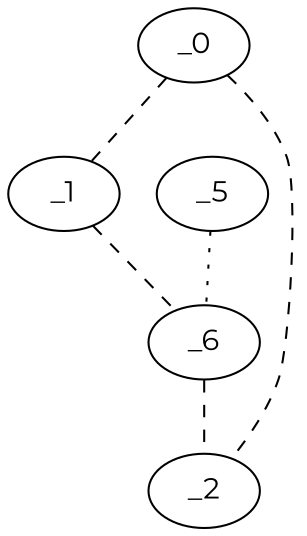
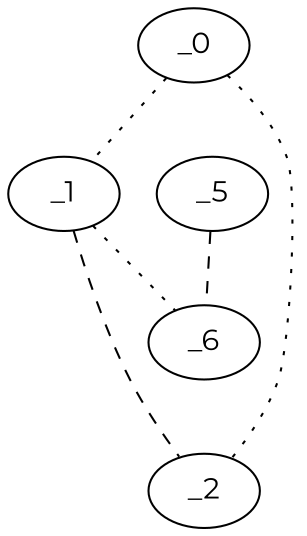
edge "_0" -- "_1": style dashed -> dotted
edge "_0" -- "_2": style dashed -> dotted
edge "_1" -- "_6": style dashed -> dotted
edge "_5" -- "_6": style dotted -> dashed
edge "_6" -- "_2": now "_1" -- "_2"
